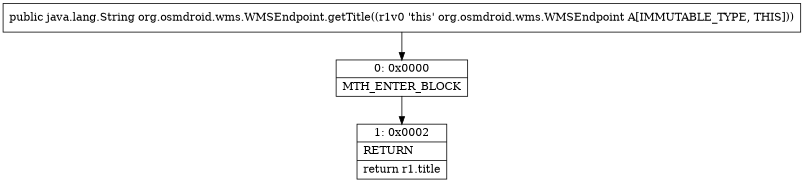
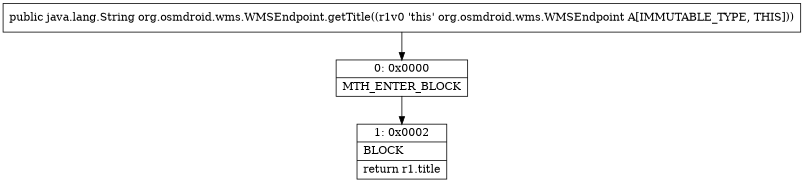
node "1: 0x0002": text "RETURN" -> "BLOCK"
